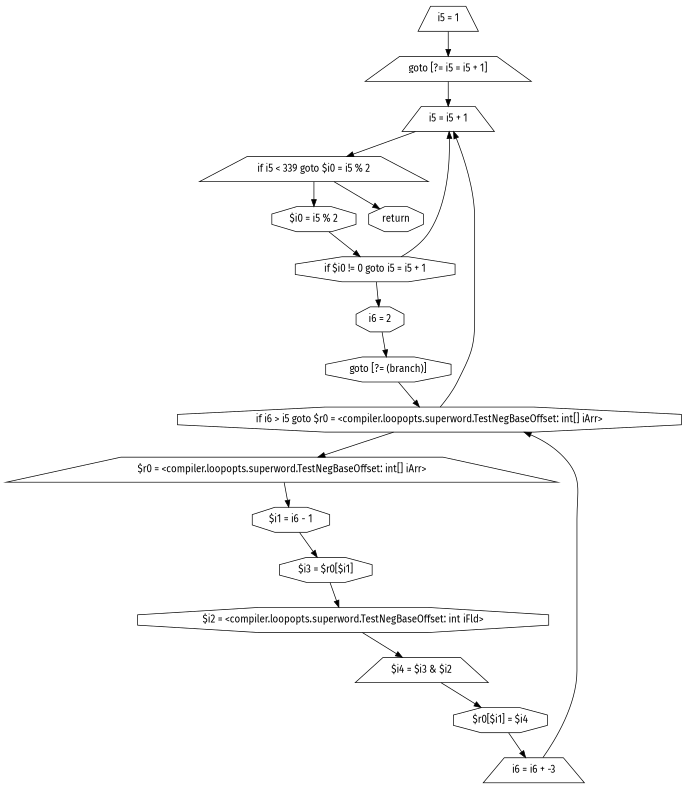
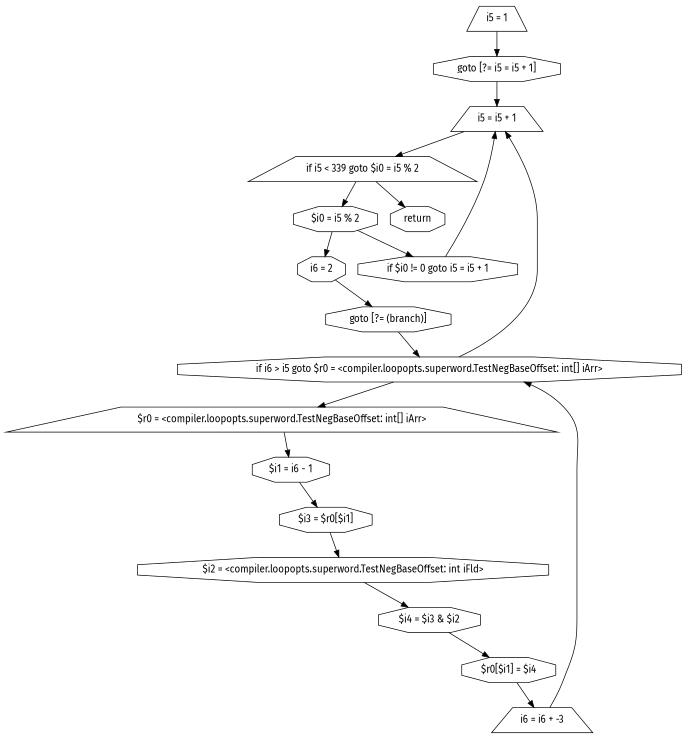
node "goto [?= i5 = i5 + 1]": shape trapezium -> octagon
edge "if $i0 != 0 goto i5 = i5 + 1" -> "i6 = 2": now "$i0 = i5 % 2" -> "i6 = 2"
node "$i4 = $i3 & $i2": shape trapezium -> octagon
